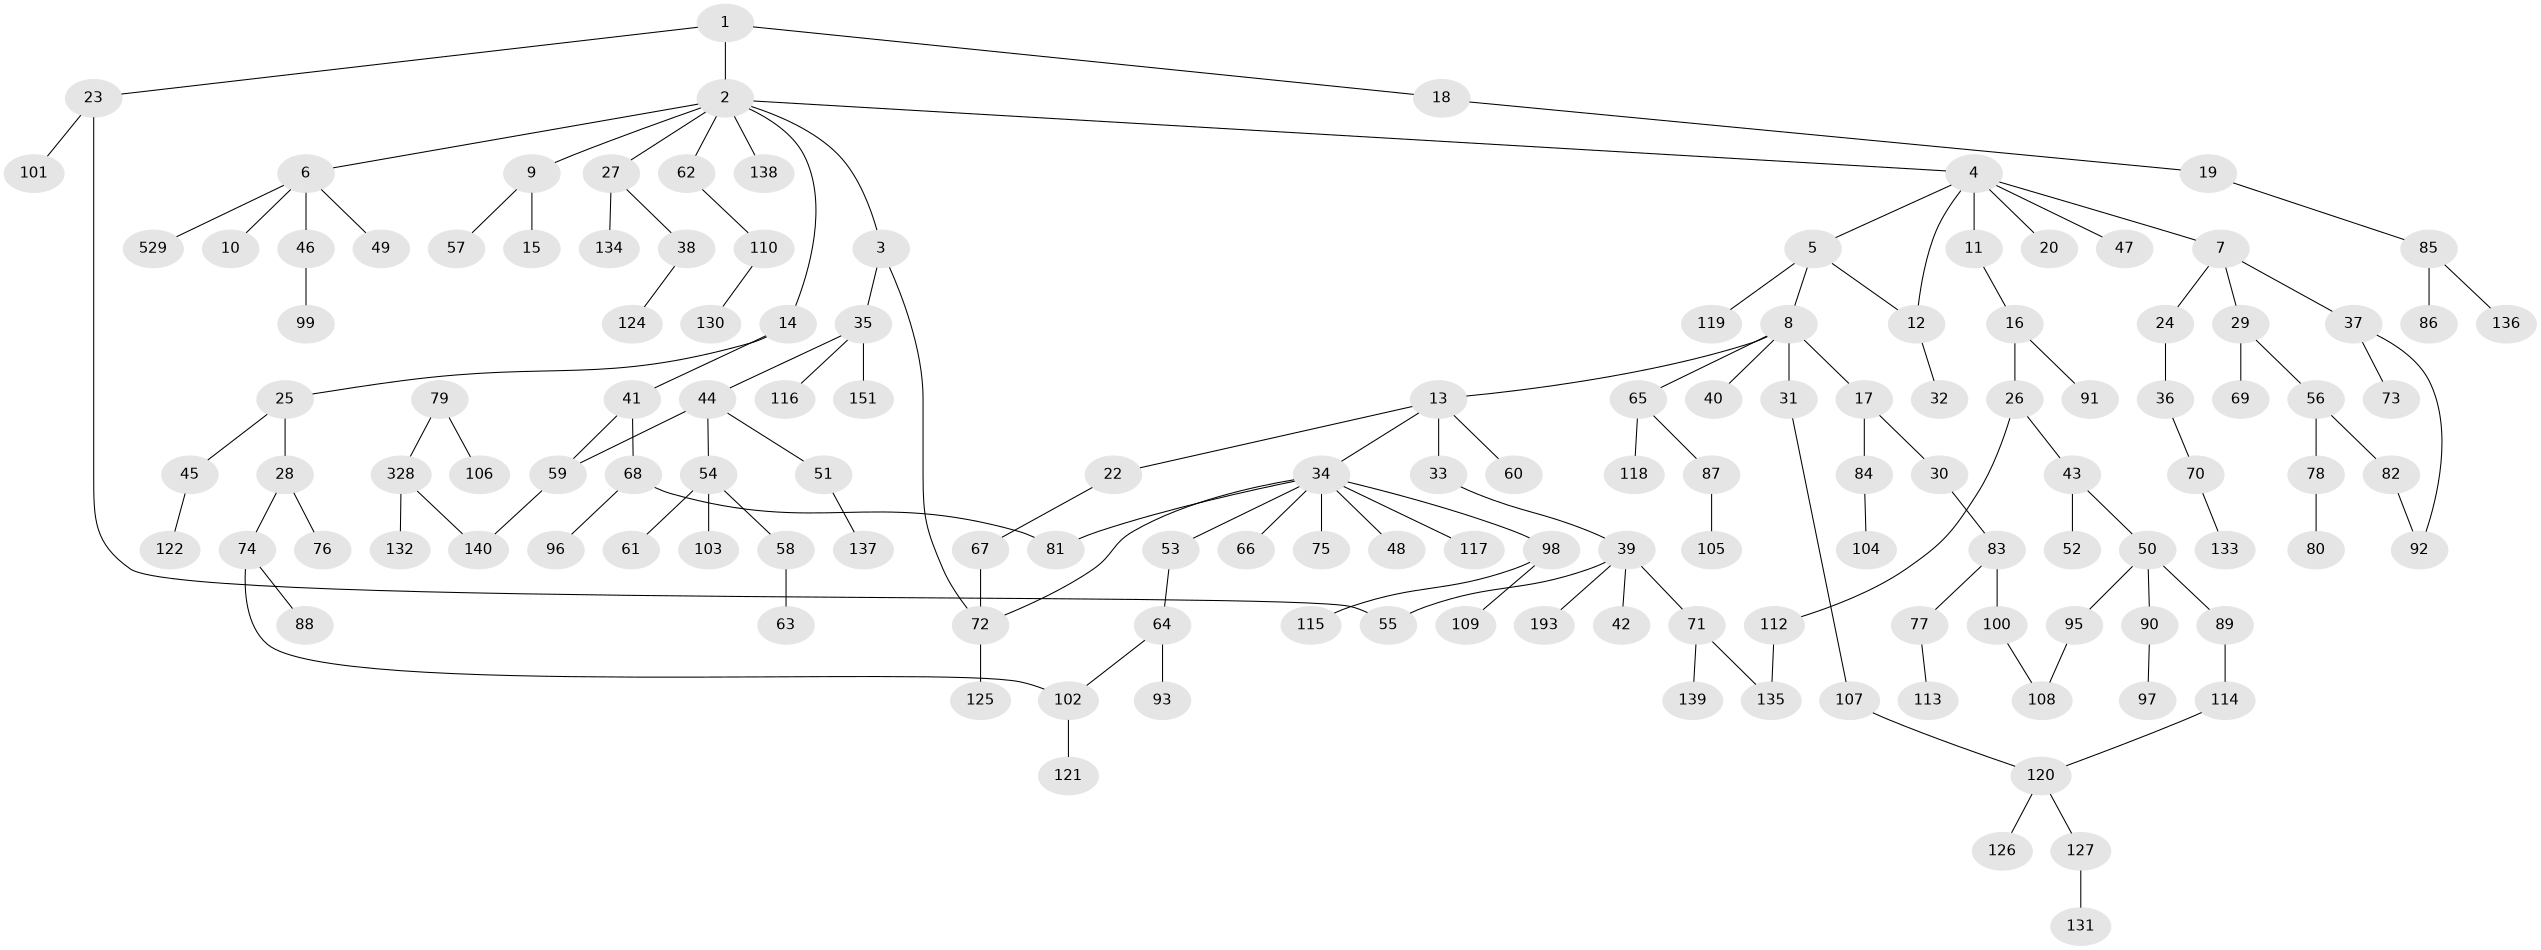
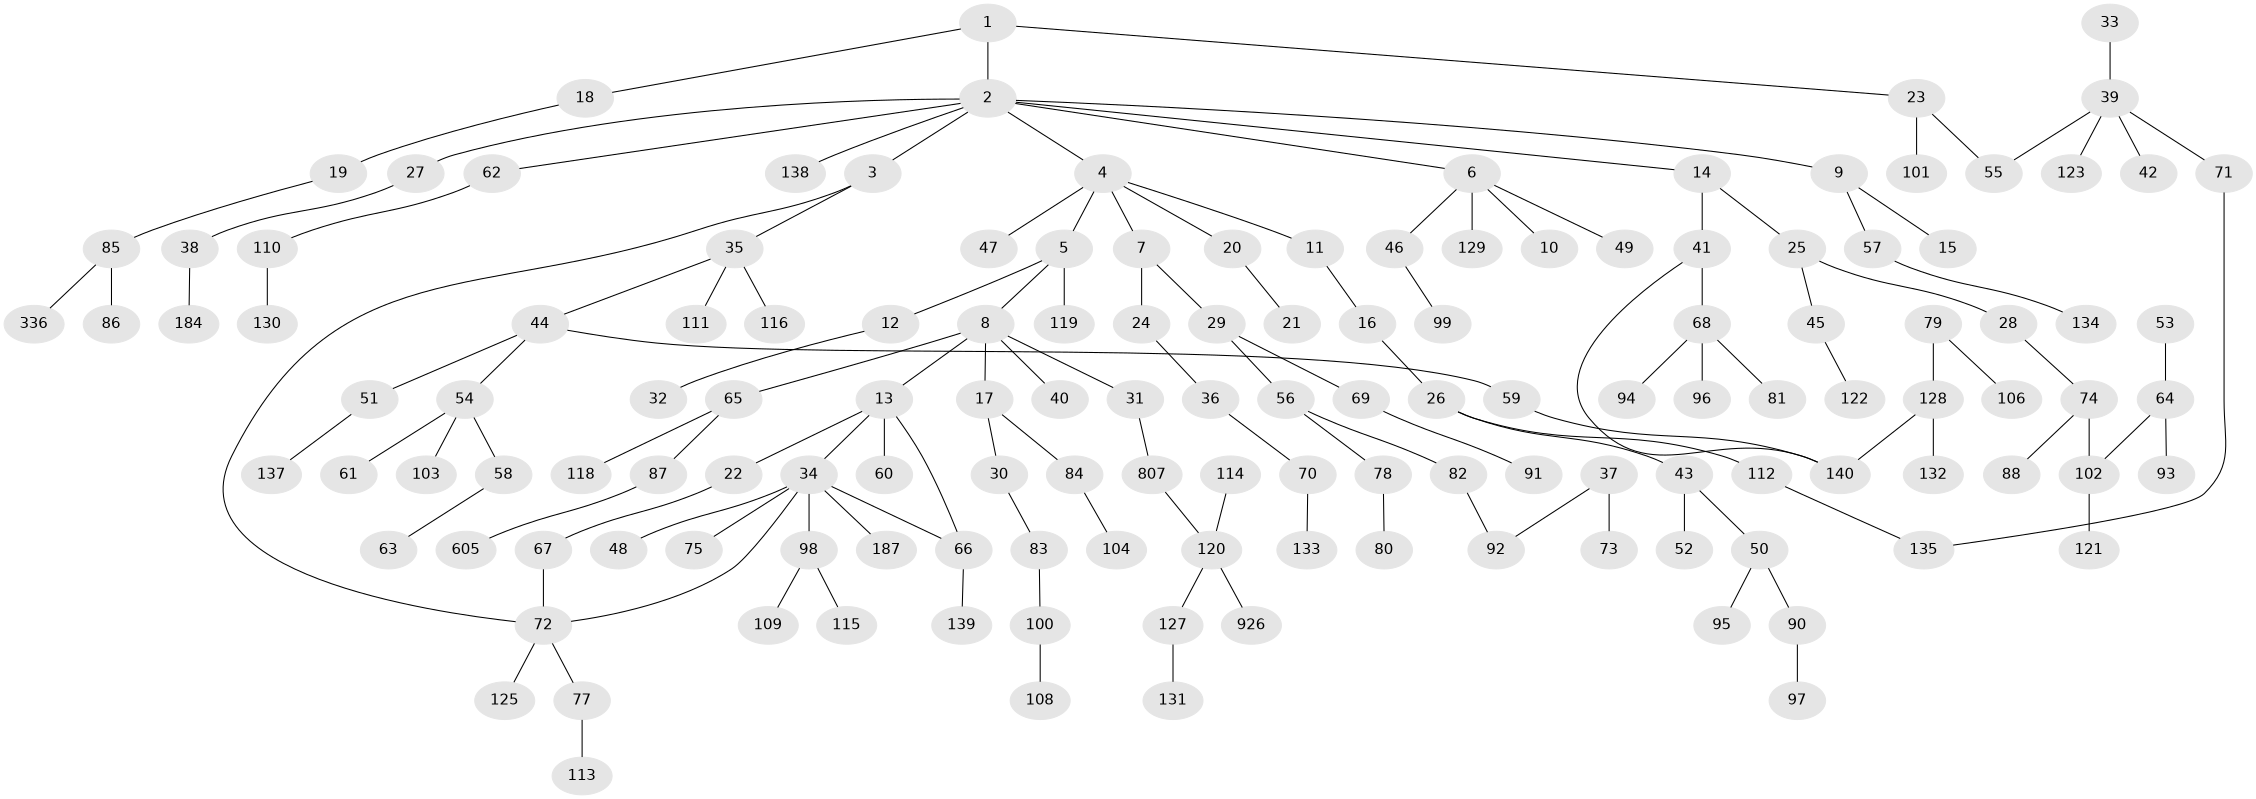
edge "27" -- "134": now "57" -- "134"
edge "4" -- "12": removed
node "529": label "529" -> "129"
edge "7" -- "37": removed
node "124": label "124" -> "184"
node "21": added
node "136": label "136" -> "336"
edge "16" -- "91": now "69" -- "91"
node "151": label "151" -> "111"
node "94": added
edge "41" -- "59": now "41" -- "140"
edge "13" -- "33": now "13" -- "66"
node "328": label "328" -> "128"
edge "34" -- "53": removed
edge "34" -- "81": removed
node "76": removed
node "117": label "117" -> "187"
node "105": label "105" -> "605"
edge "83" -- "77": now "72" -- "77"
node "193": label "193" -> "123"
node "89": removed
edge "71" -- "139": now "66" -- "139"
edge "95" -- "108": removed
node "107": label "107" -> "807"
node "126": label "126" -> "926"
